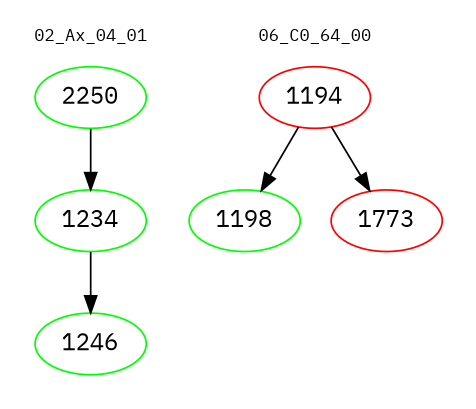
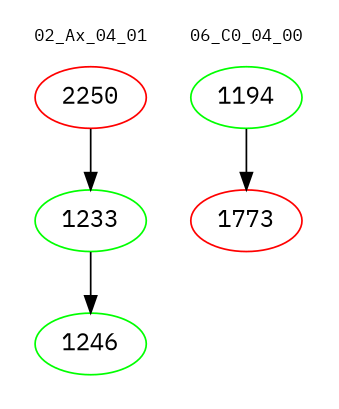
cluster "06_C0_64_00": label "06_C0_64_00" -> "06_C0_04_00"
node "2250": color green -> red
node "1194": color red -> green
node "1234": label "1234" -> "1233"
node "1198": removed
